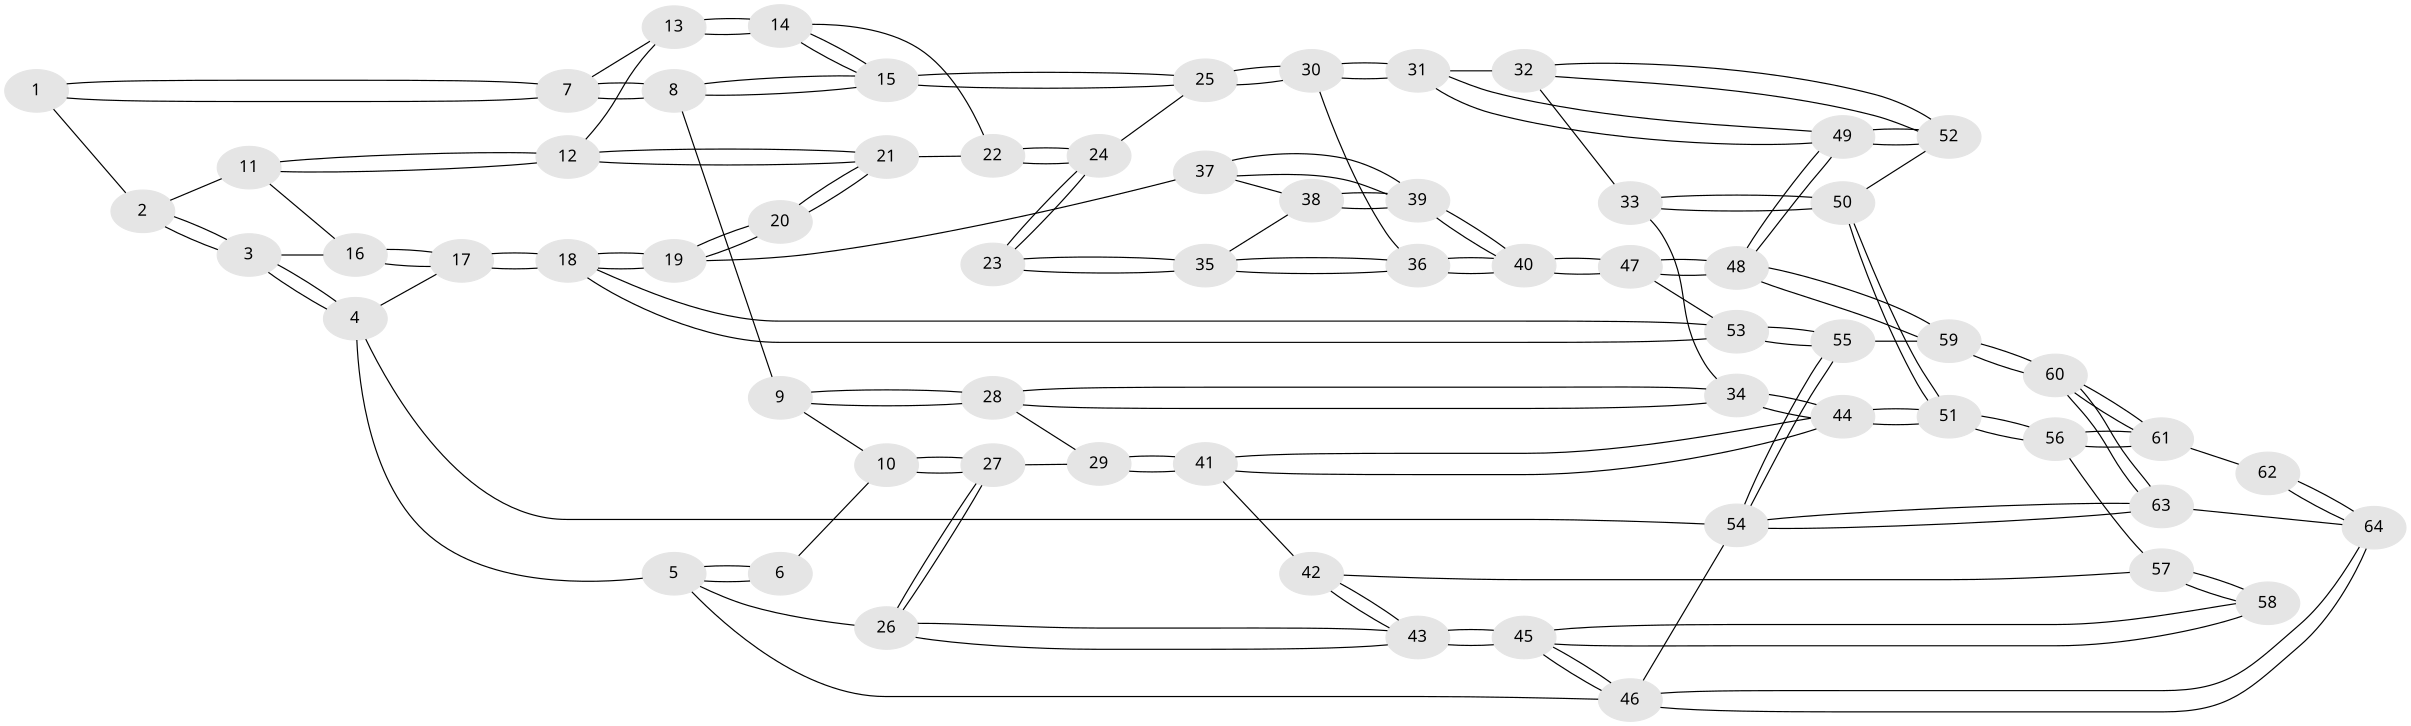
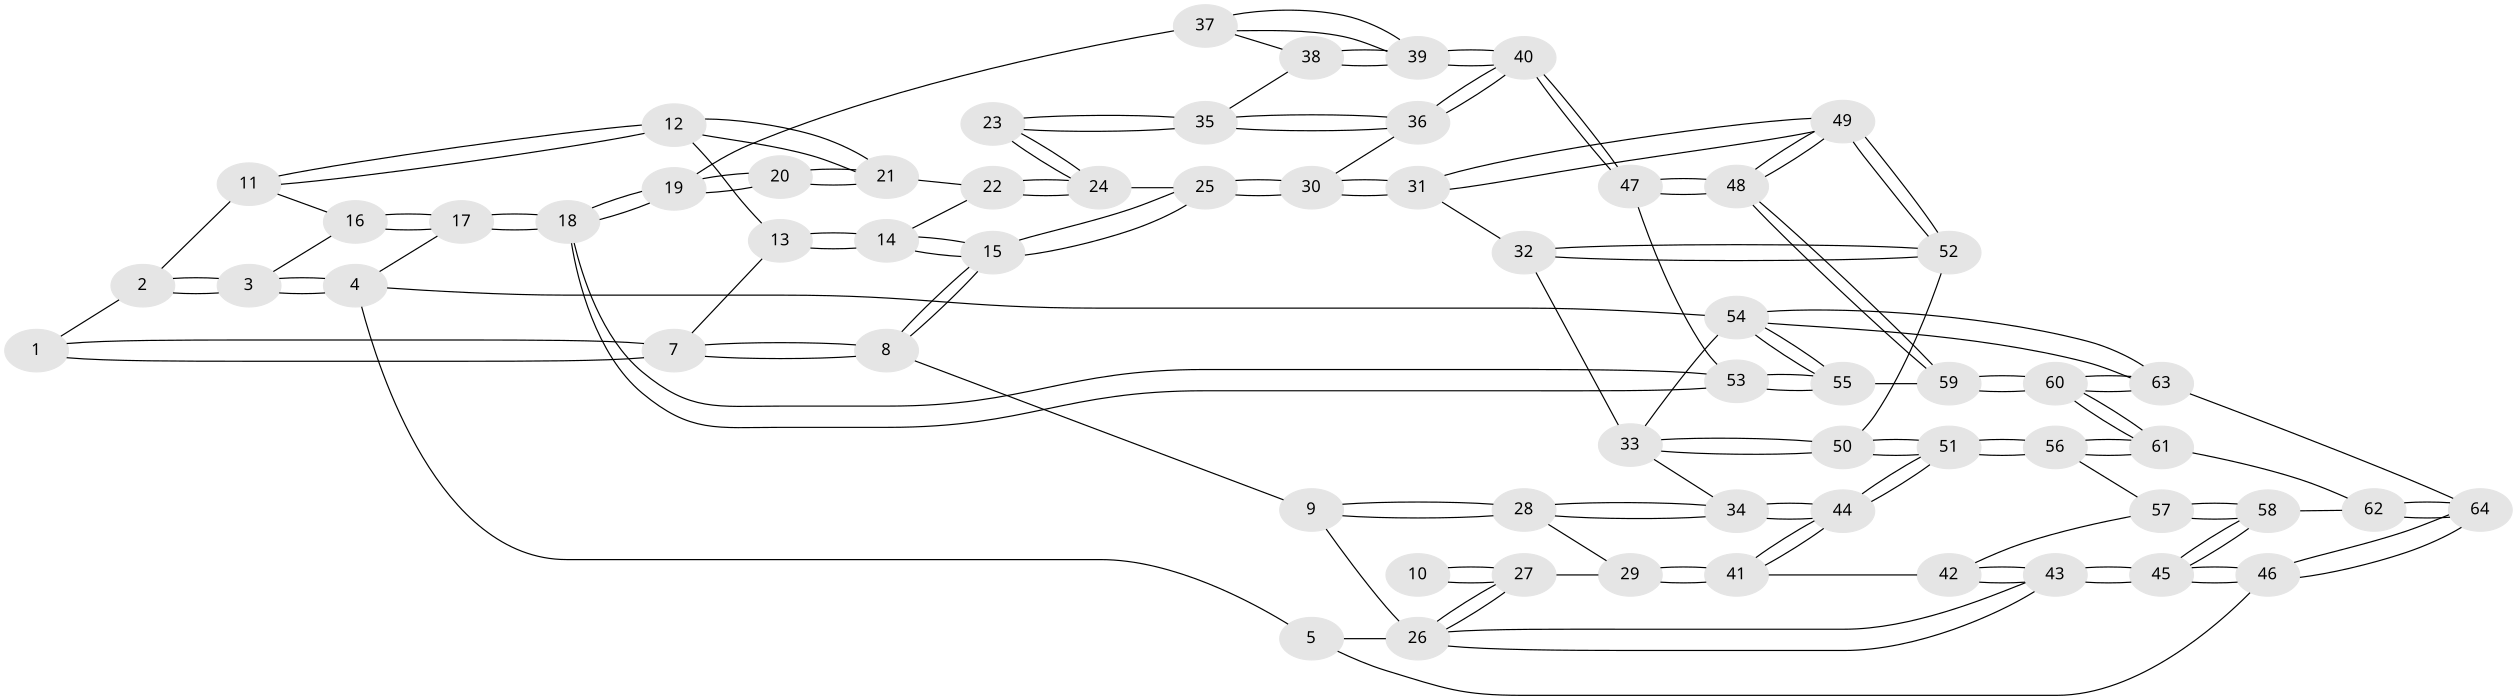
edge "9" -- "10": now "9" -- "26"
edge "62" -- "58": added
node "6": removed
edge "54" -- "46": now "54" -- "33"
